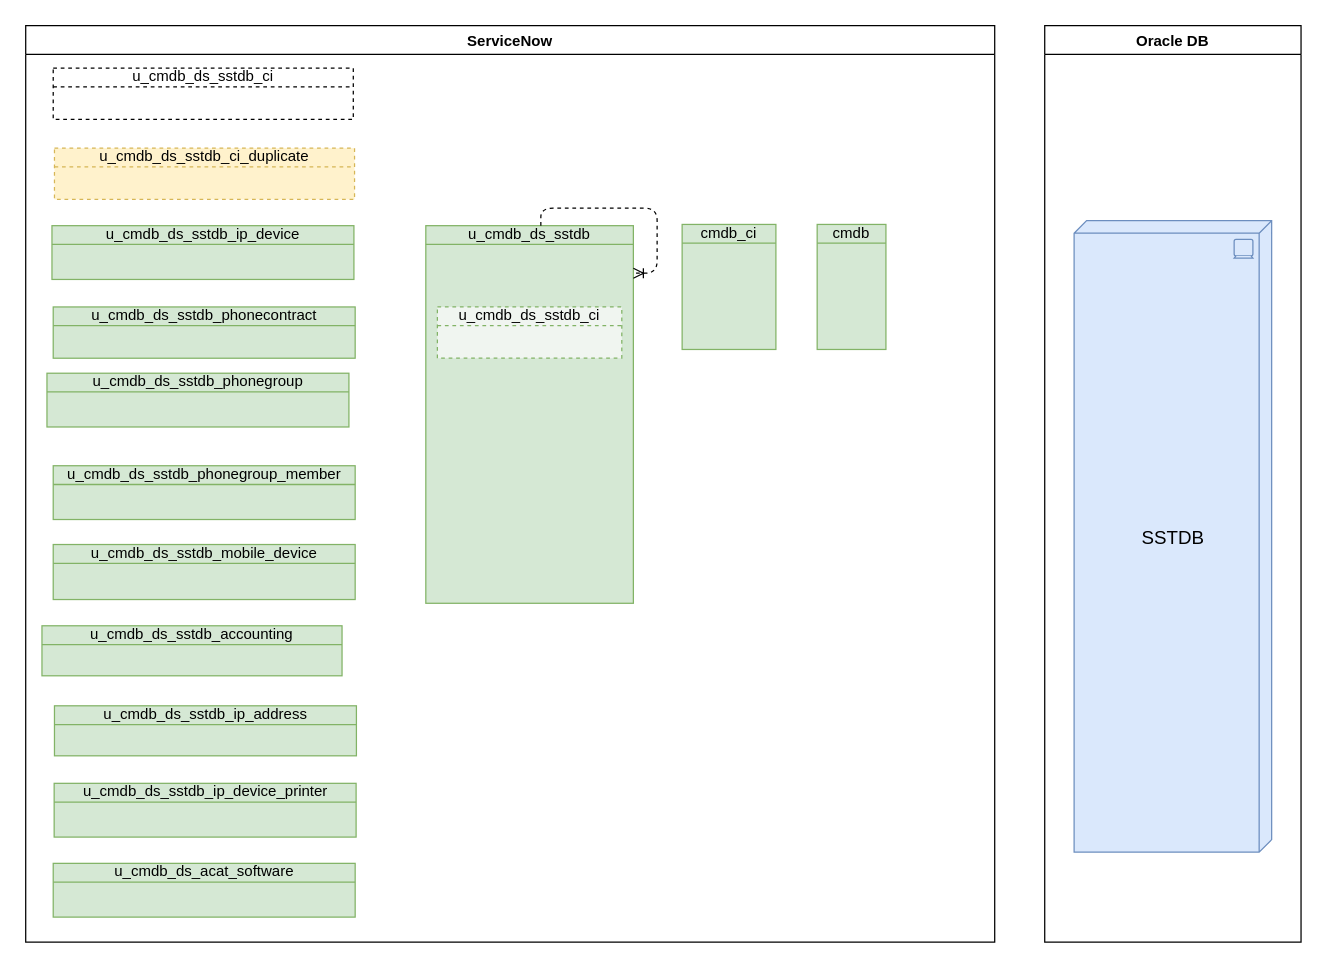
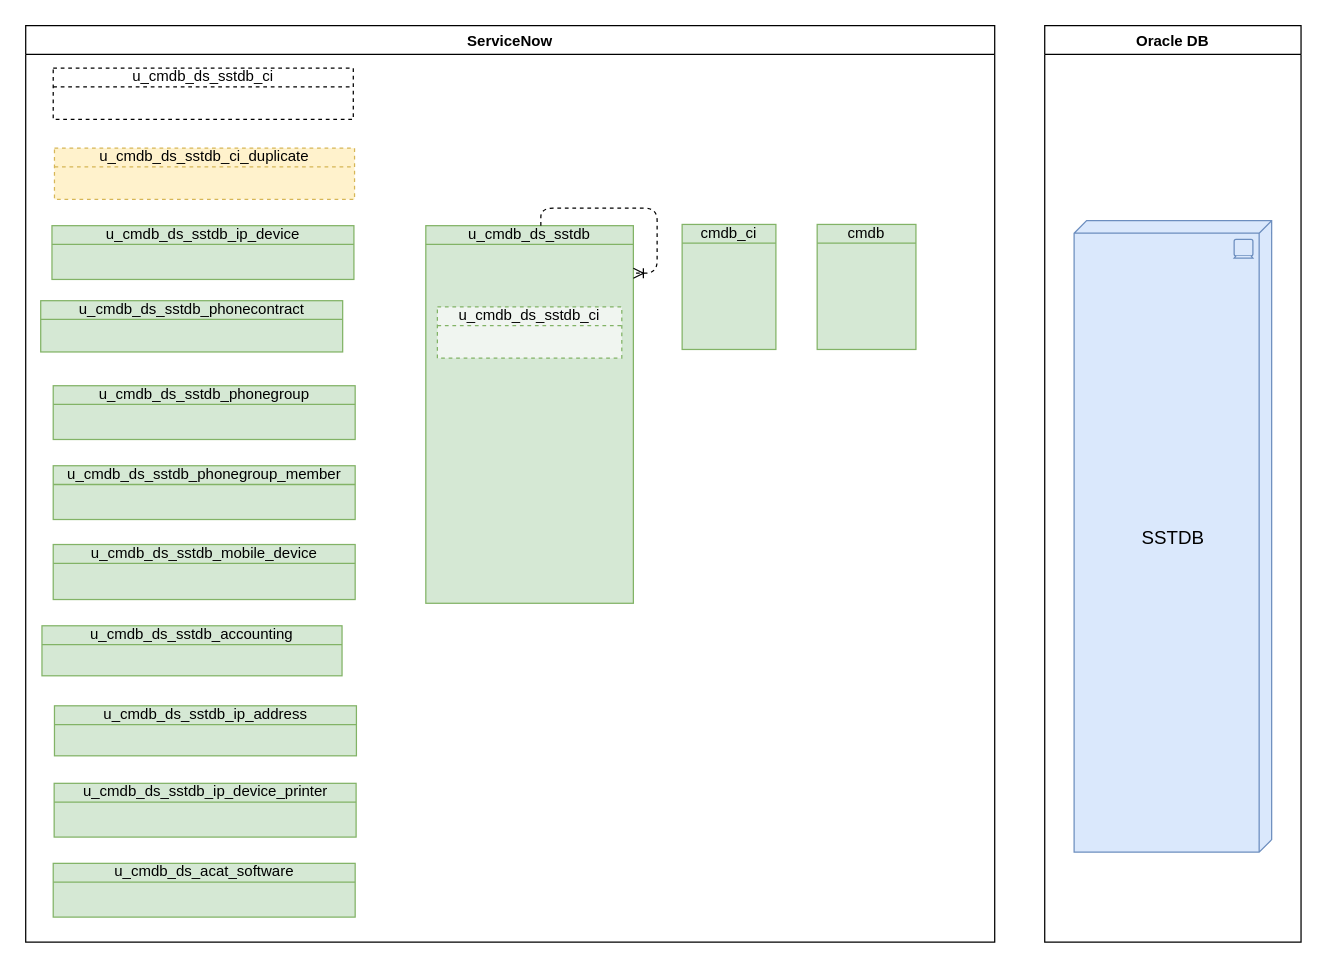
node "cmdb": size 69x125 -> 99x125
node "u_cmdb_ds_sstdb_phonecontract": moved (204, 333) -> (192, 326)
node "u_cmdb_ds_sstdb_phonegroup": moved (198, 400) -> (204, 413)
